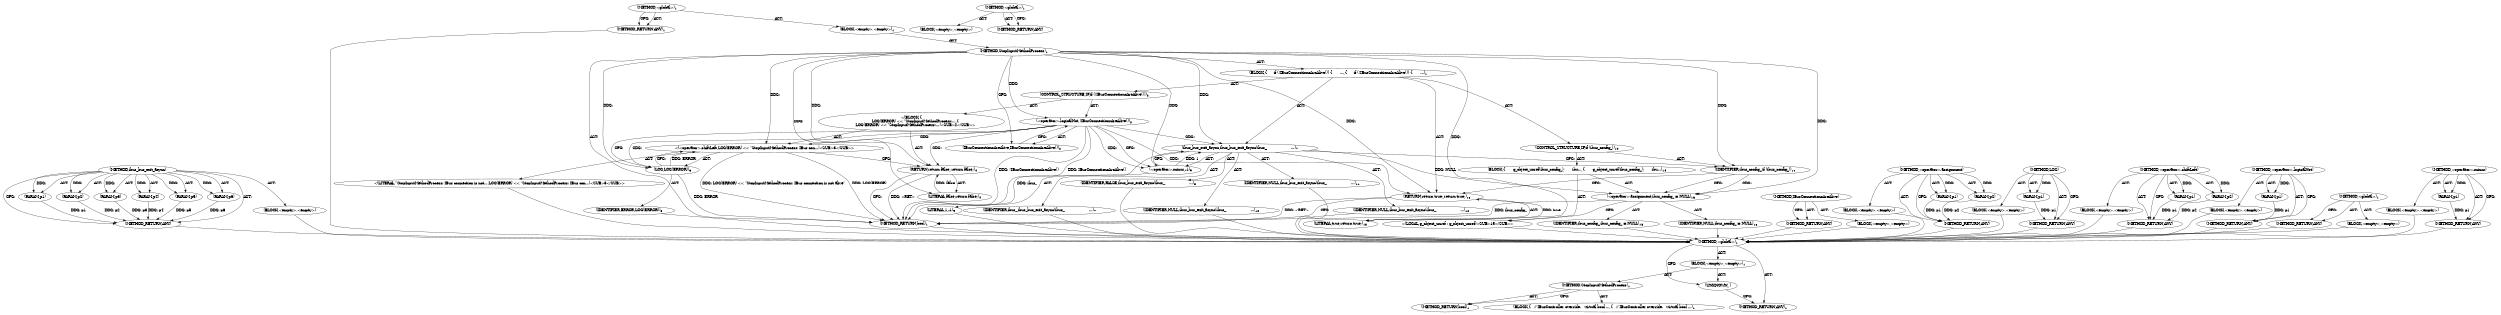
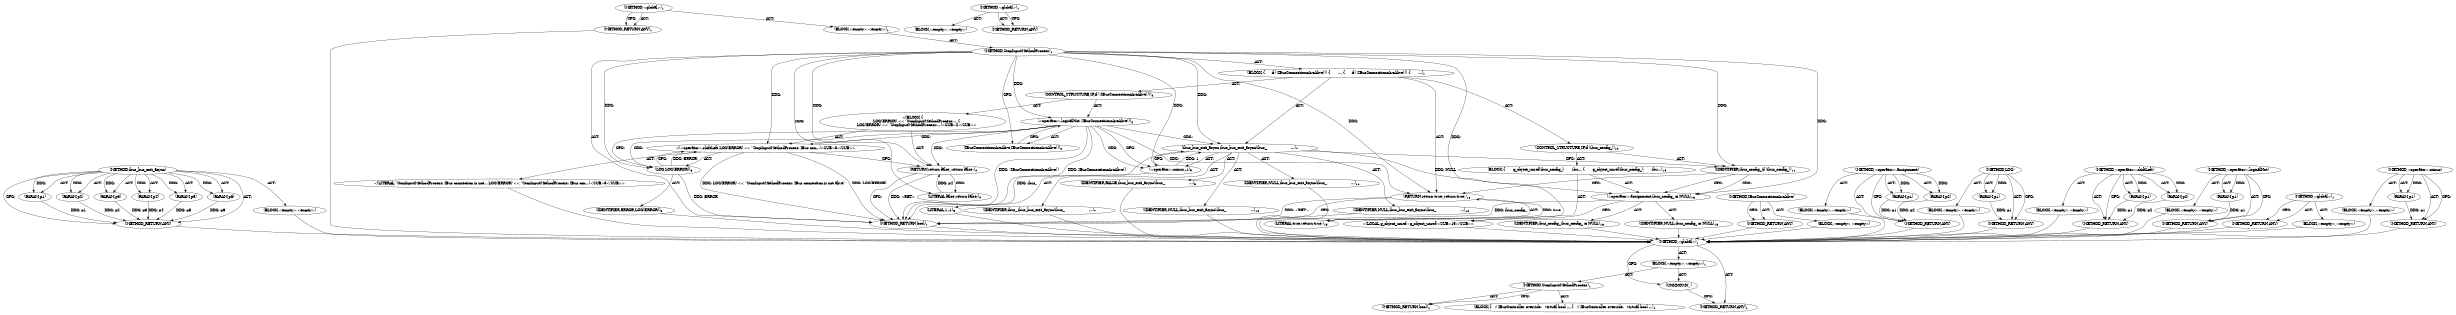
edge "(LITERAL,false,return false;)" -> "(RETURN,return false;,return false;)": label "DDG: false" -> "DDG: p4"
edge "(RETURN,return false;,return false;)" -> "(LITERAL,false,return false;)": label "AST: " -> "CDG: "
